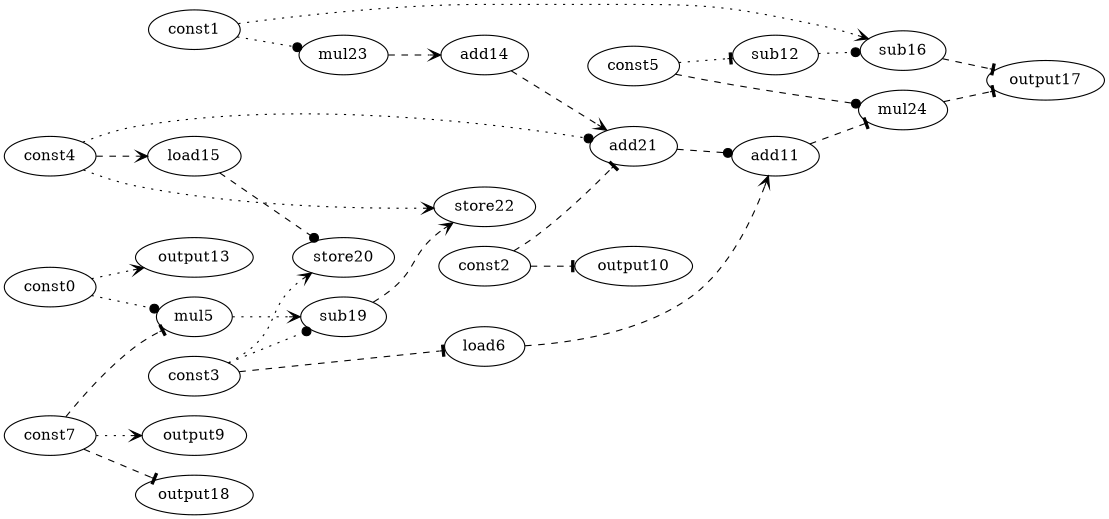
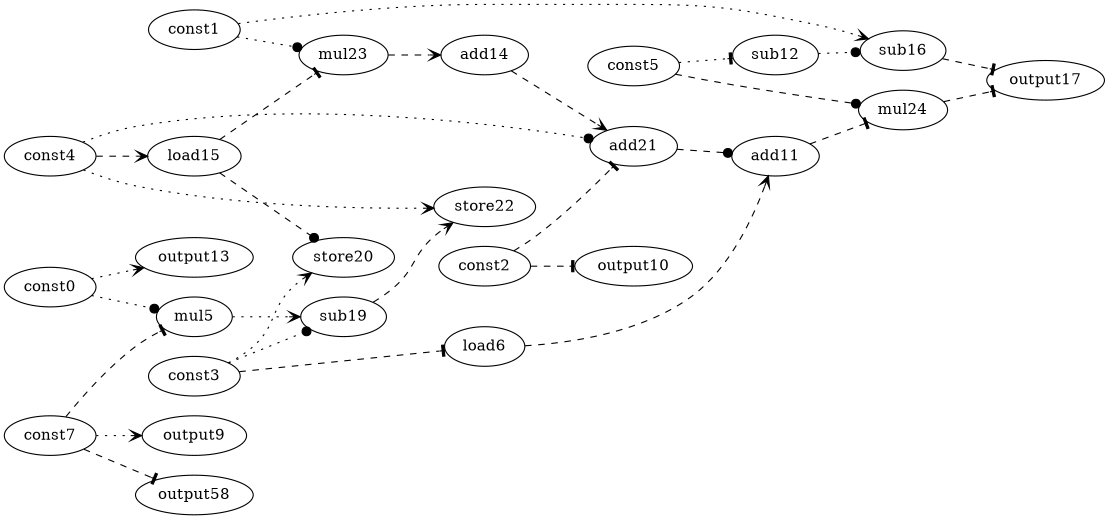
edge "load15" -> "mul23": added
node "output18": label "output18" -> "output58"
